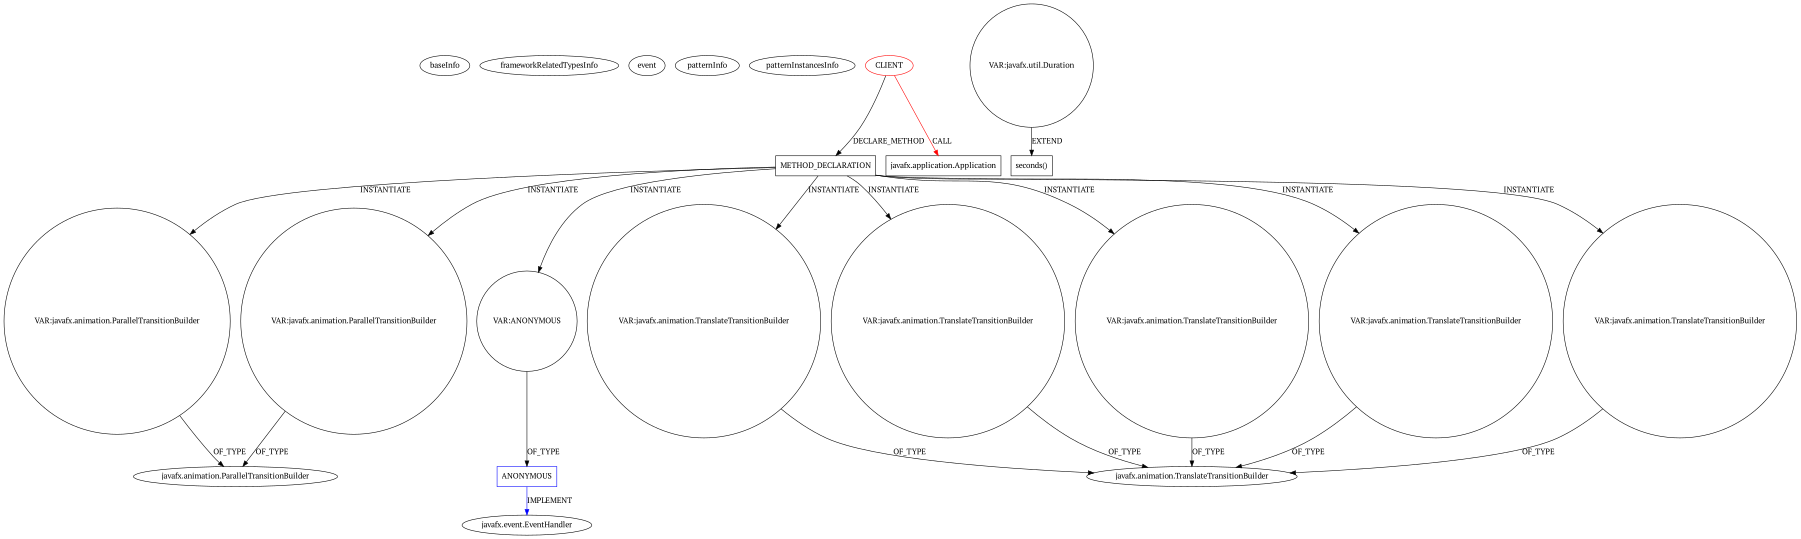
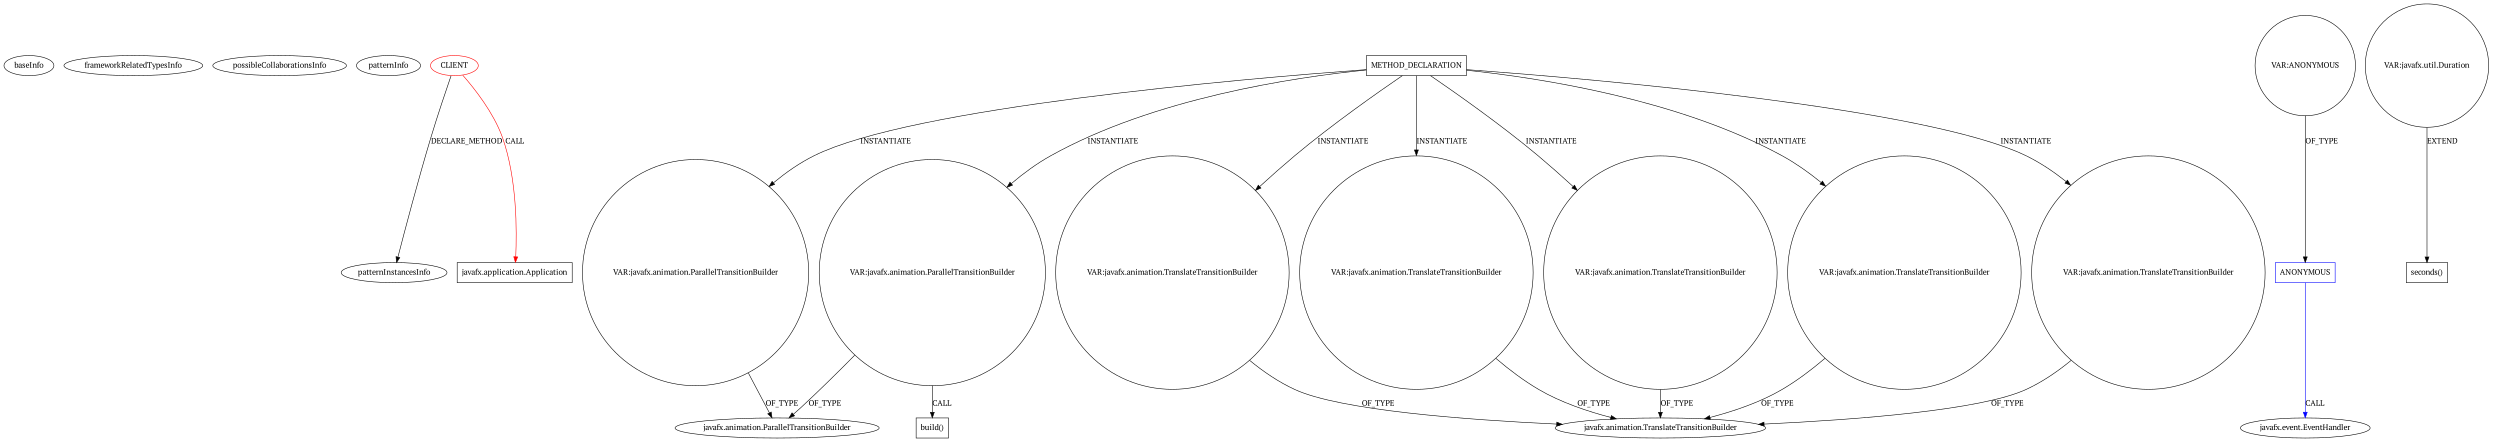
node "event": label "event" -> "possibleCollaborationsInfo"
edge "CLIENT" -> "METHOD_DECLARATION": now "CLIENT" -> "patternInstancesInfo"
edge "METHOD_DECLARATION" -> "VAR:ANONYMOUS": removed, label "INSTANTIATE"
node "build()": added
edge "ANONYMOUS" -> "javafx.event.EventHandler": label "IMPLEMENT" -> "CALL"
